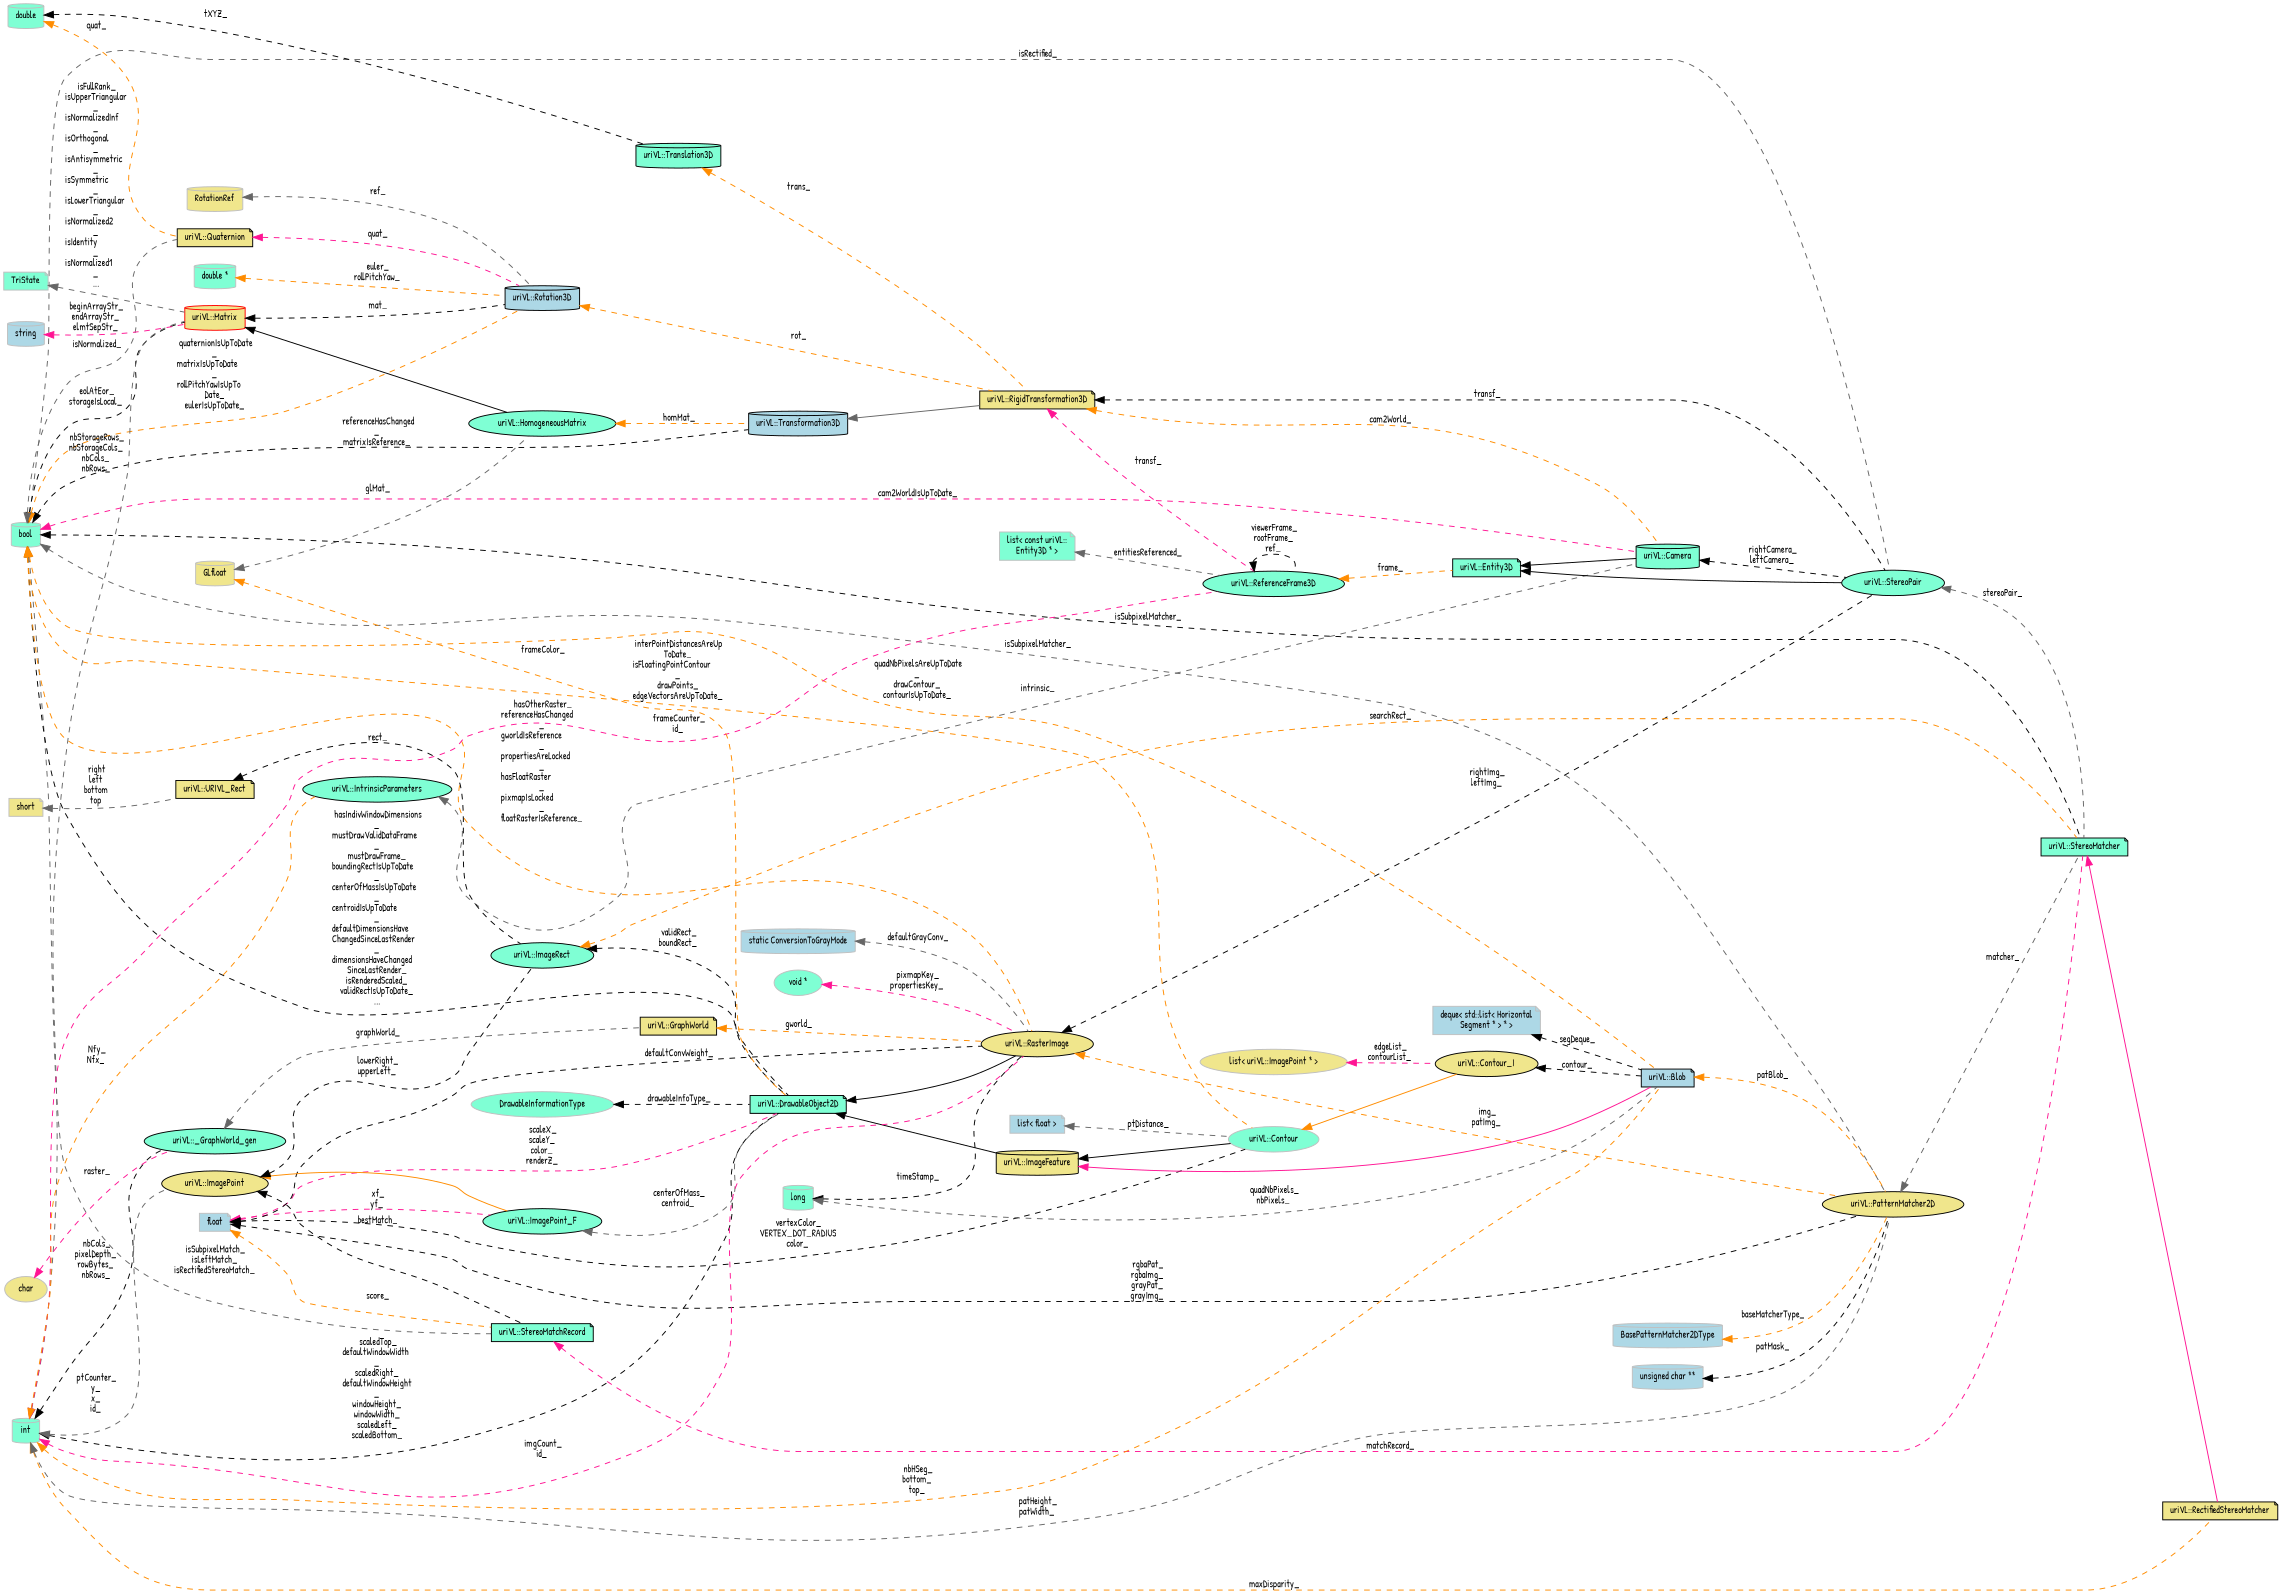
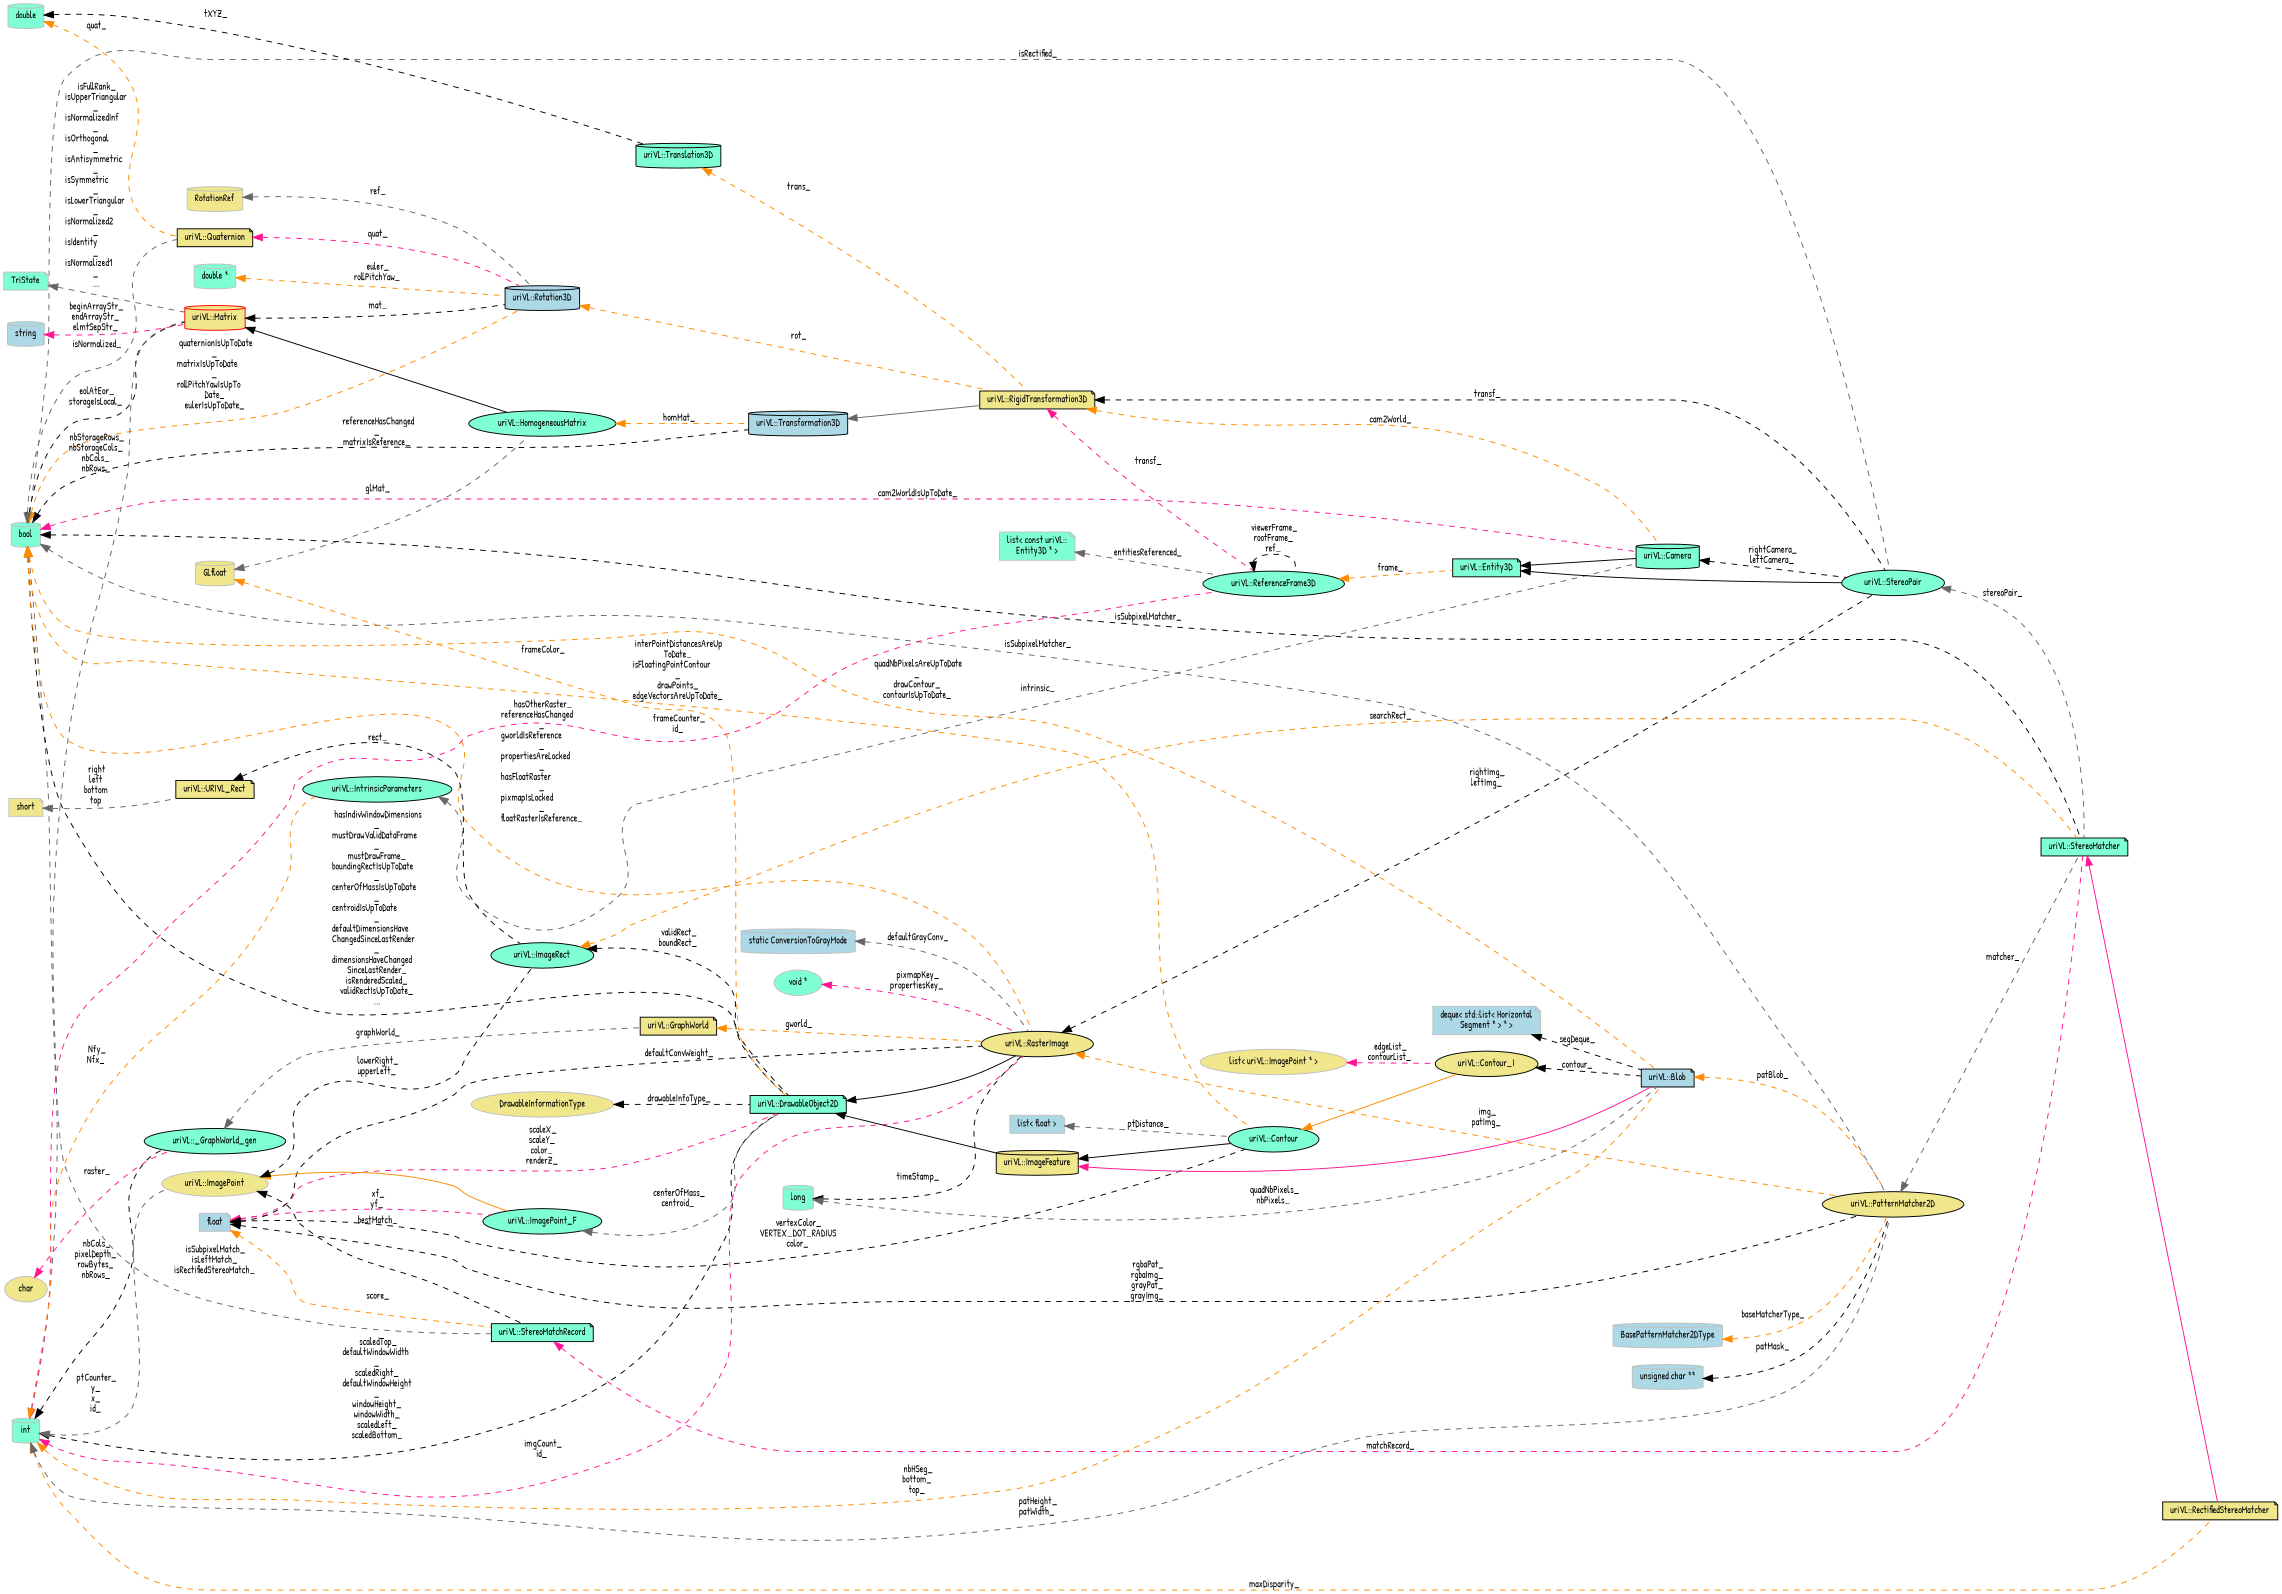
node "DrawableInformationType": fillcolor aquamarine -> khaki
node "uriVL::Contour": color grey75 -> black
node "uriVL::ImagePoint": color black -> grey75
